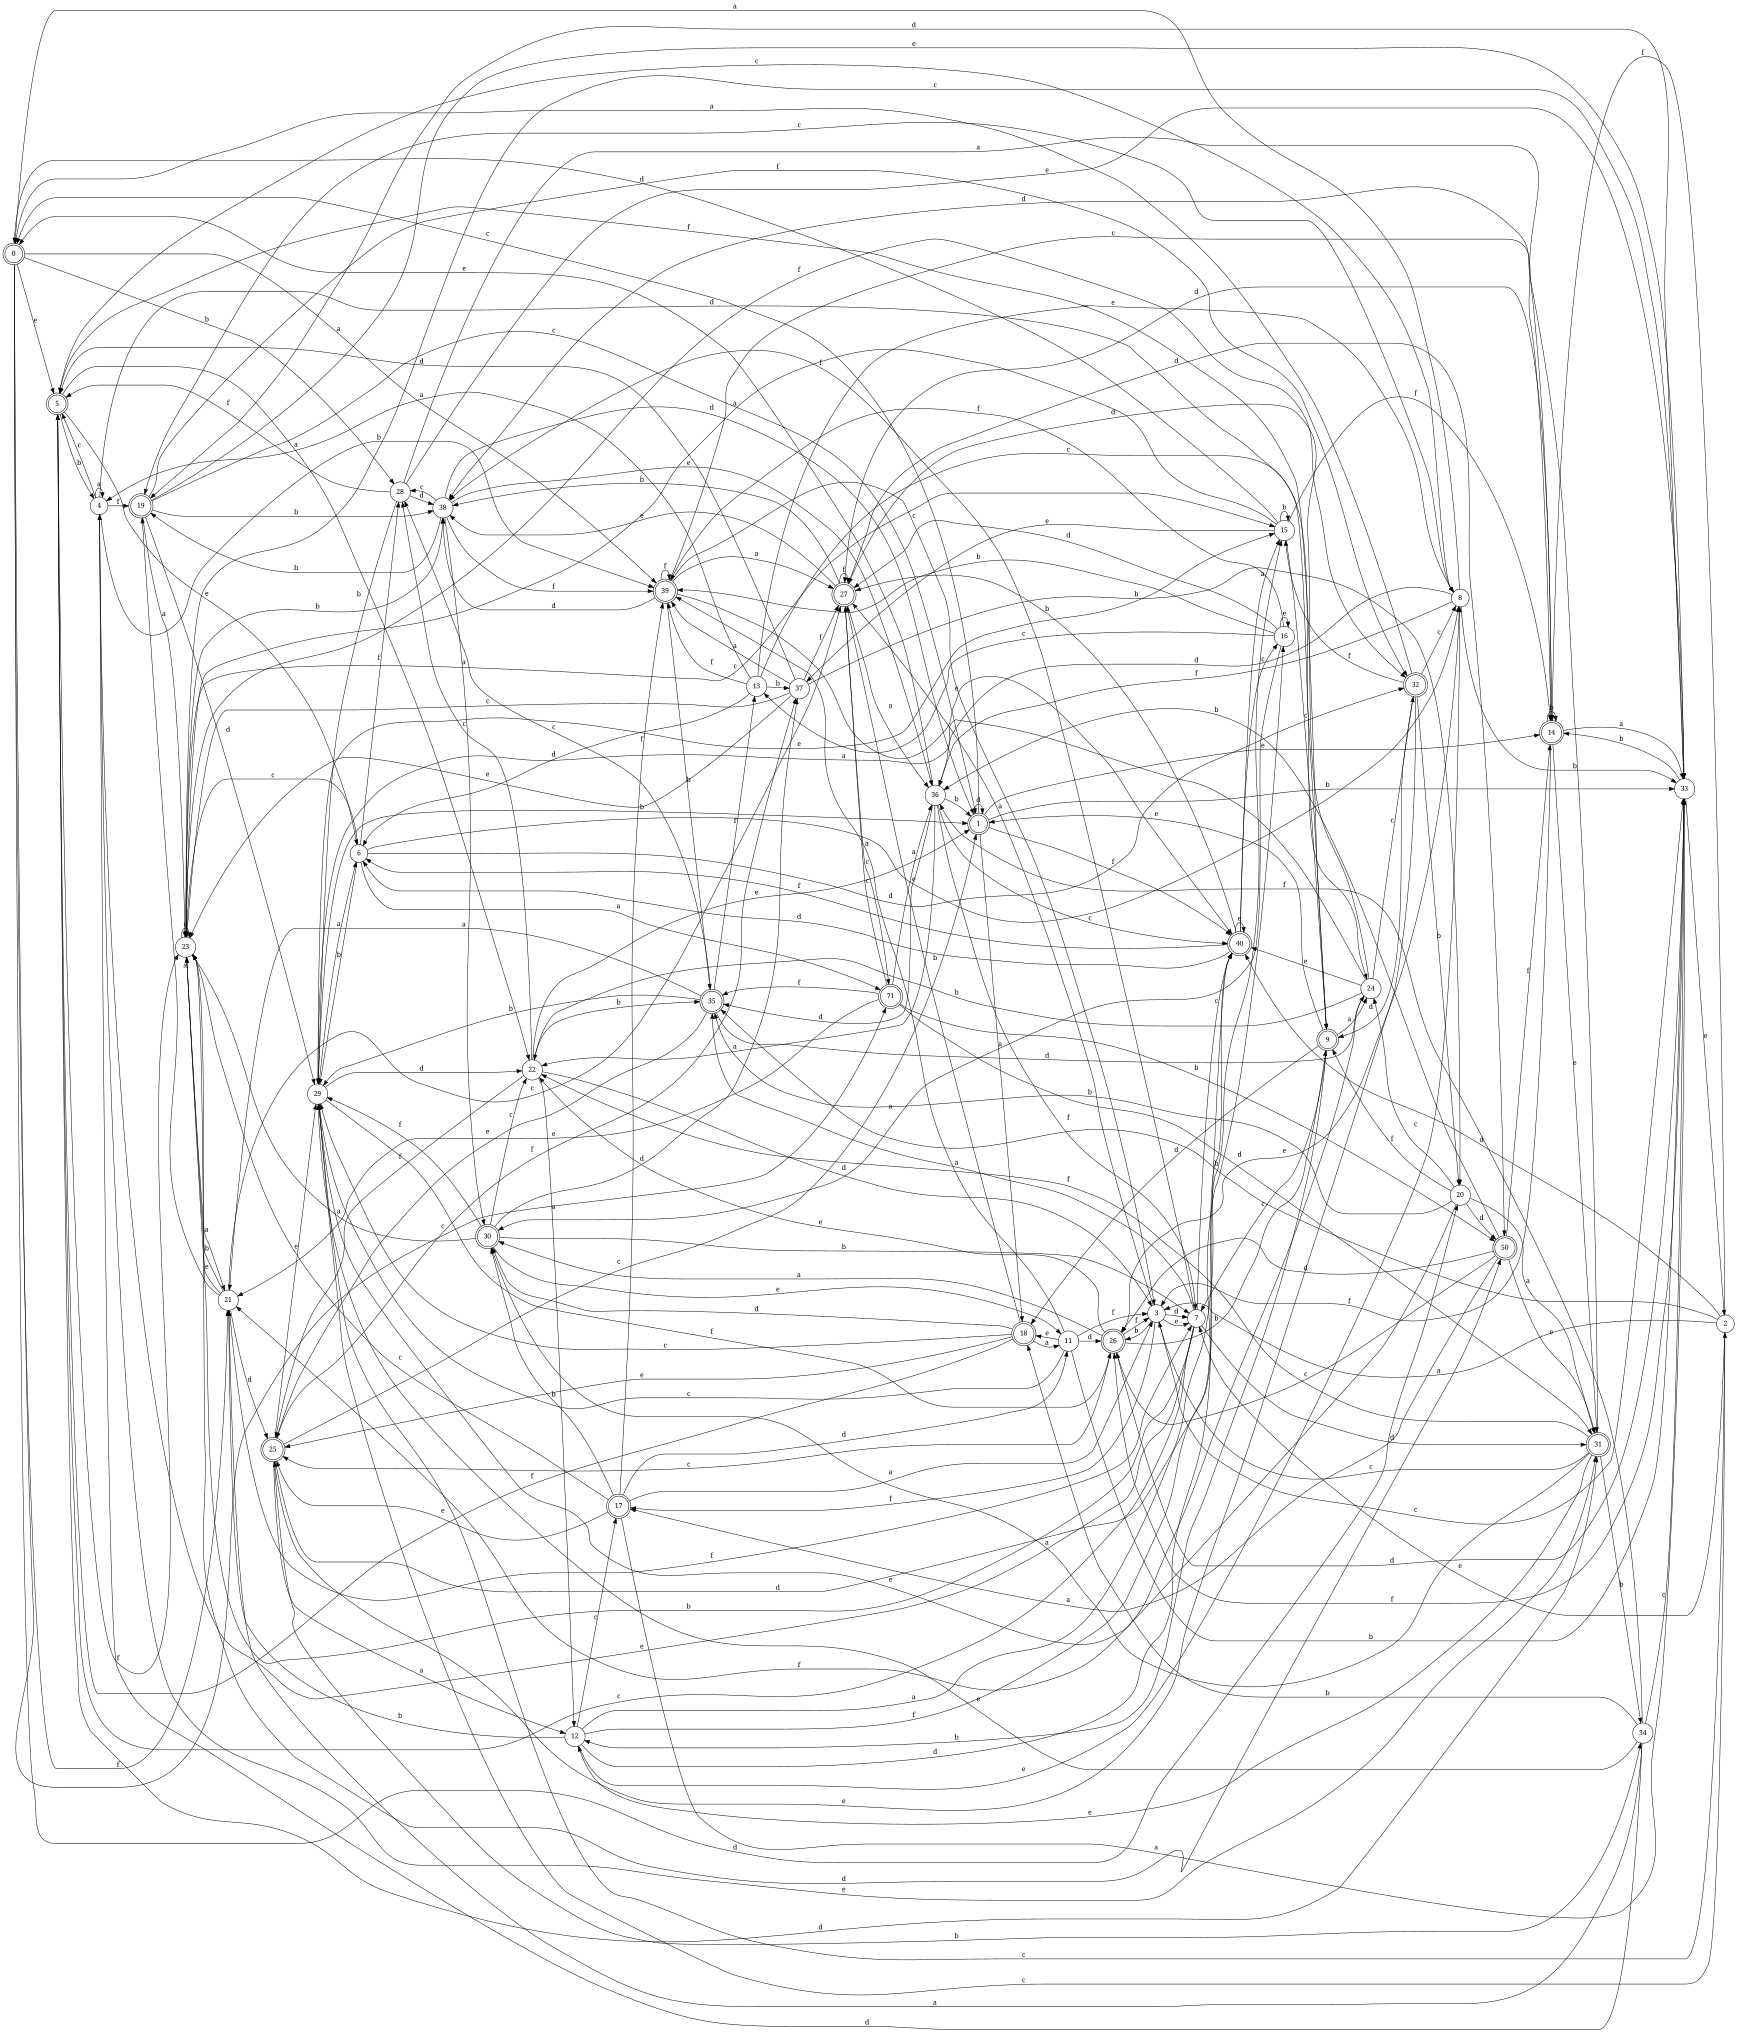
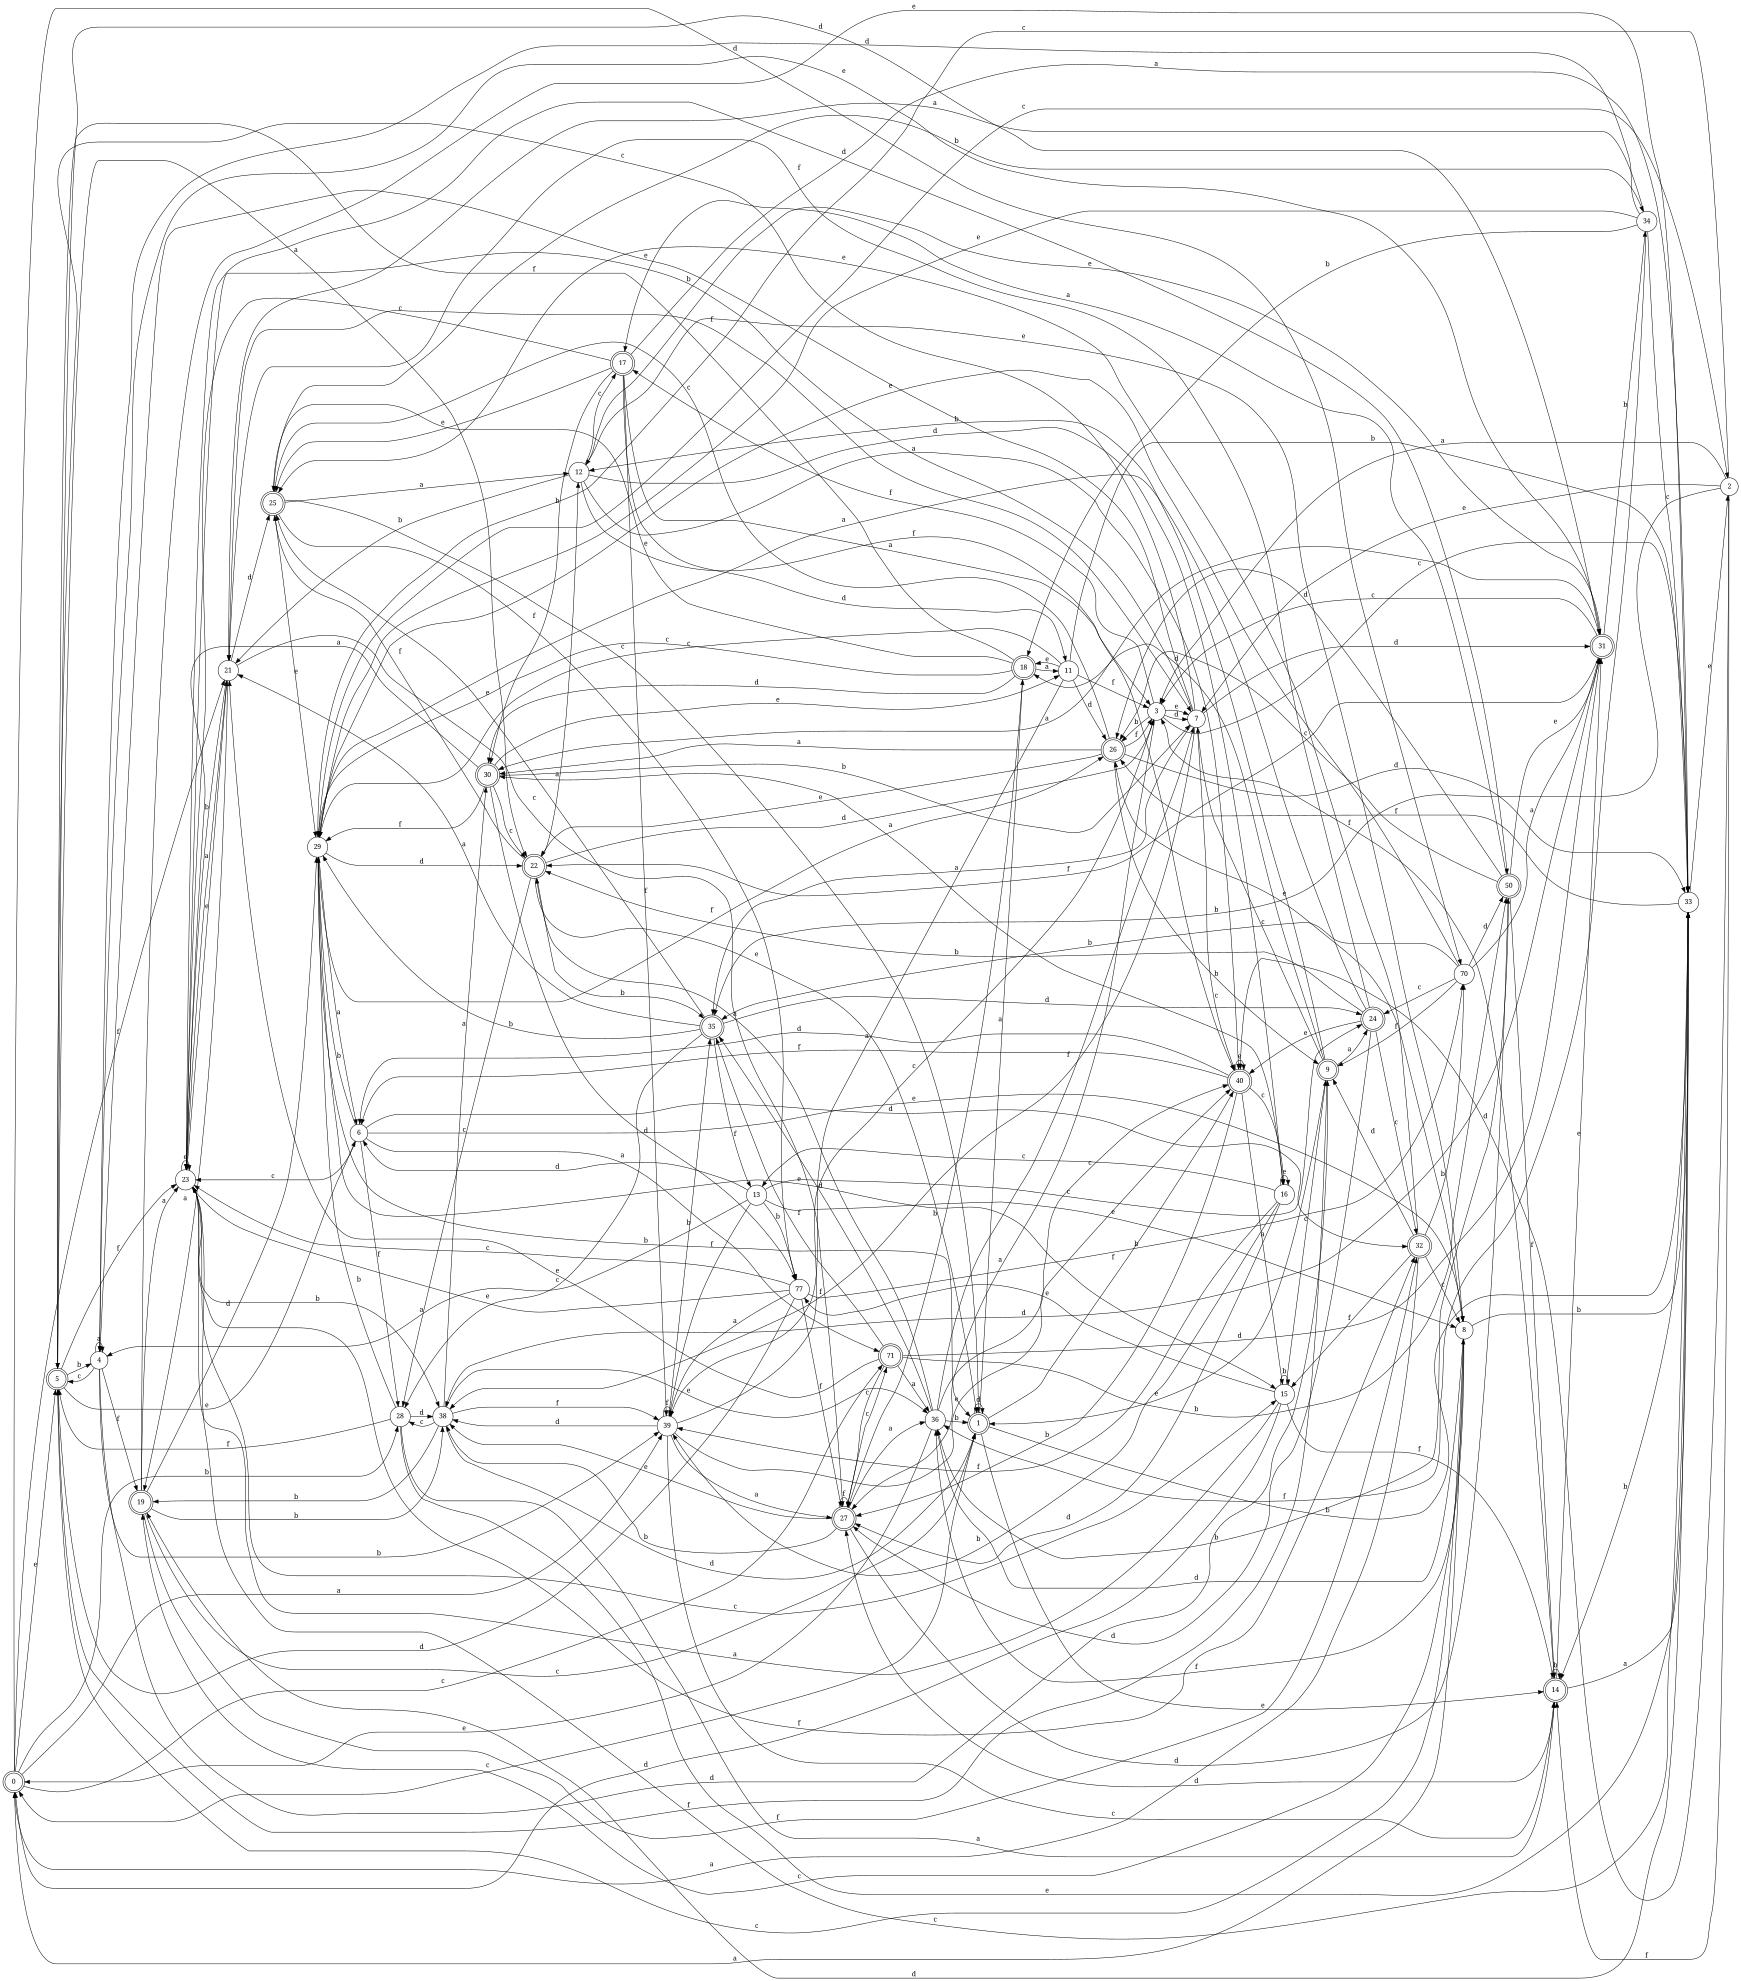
node "39": shape doublecircle -> circle
node "37": label "37" -> "77"
node "24": shape circle -> doublecircle
node "22": shape circle -> doublecircle
node "20": label "20" -> "70"
edge "25" -> "15": removed, label "d"
